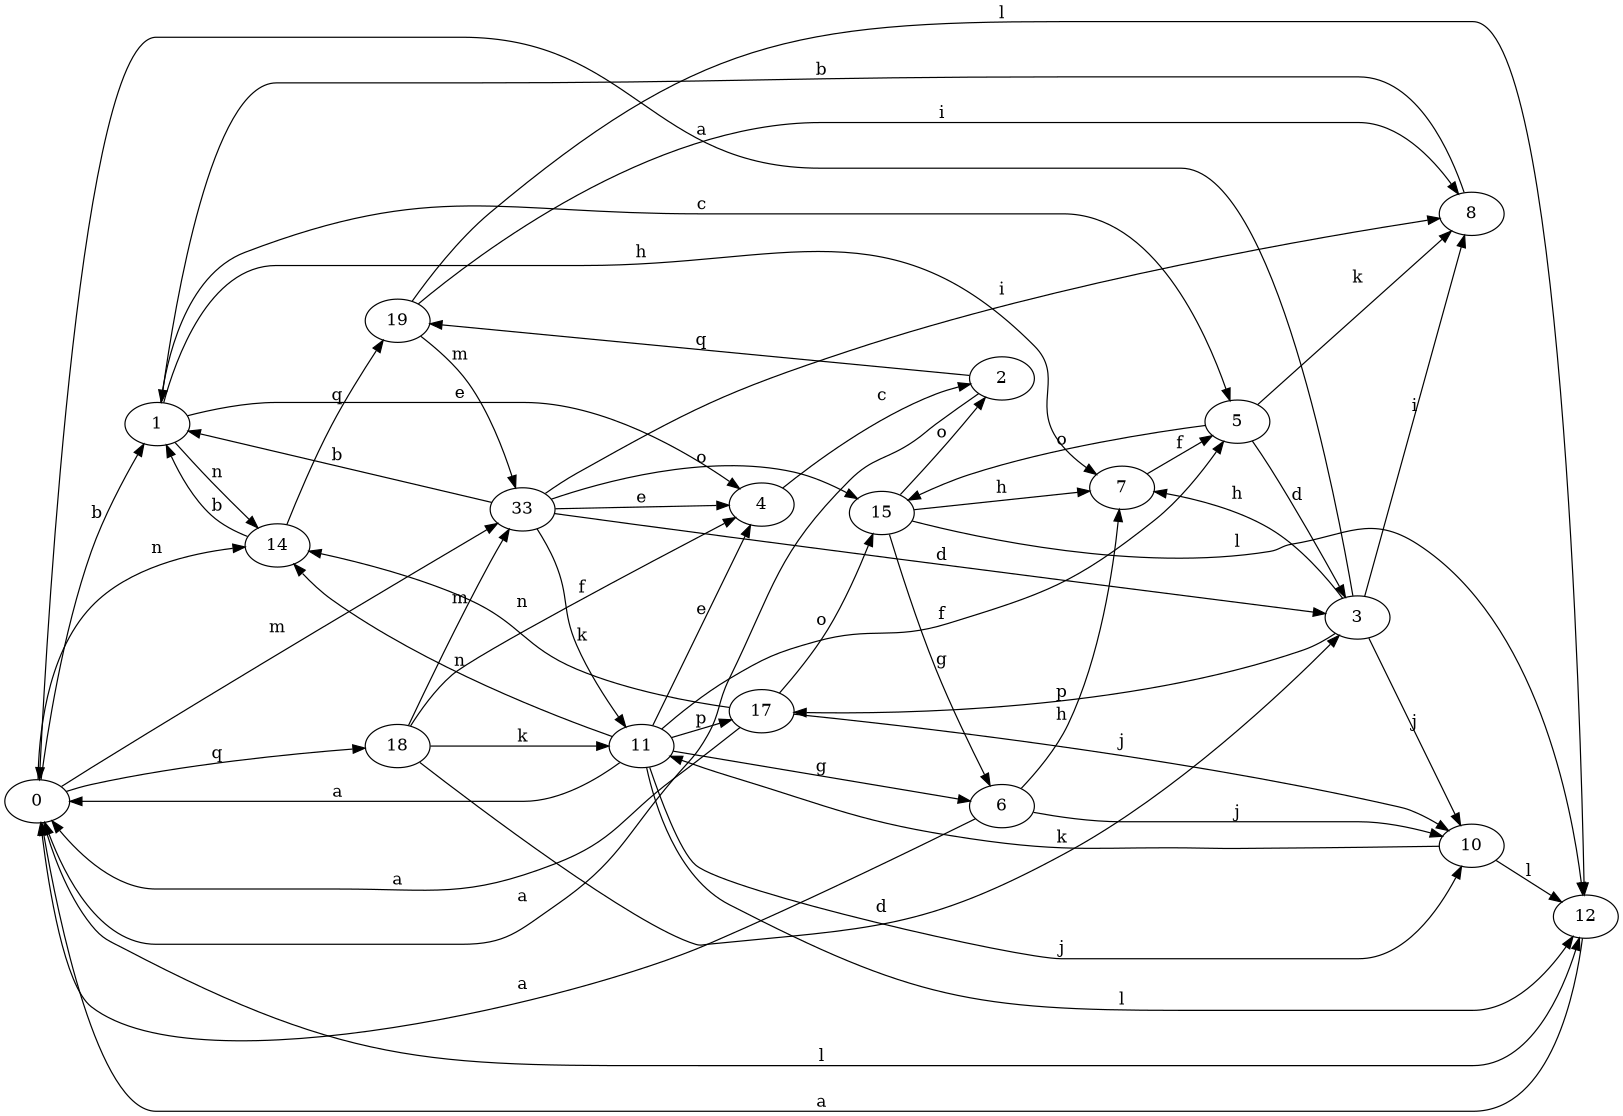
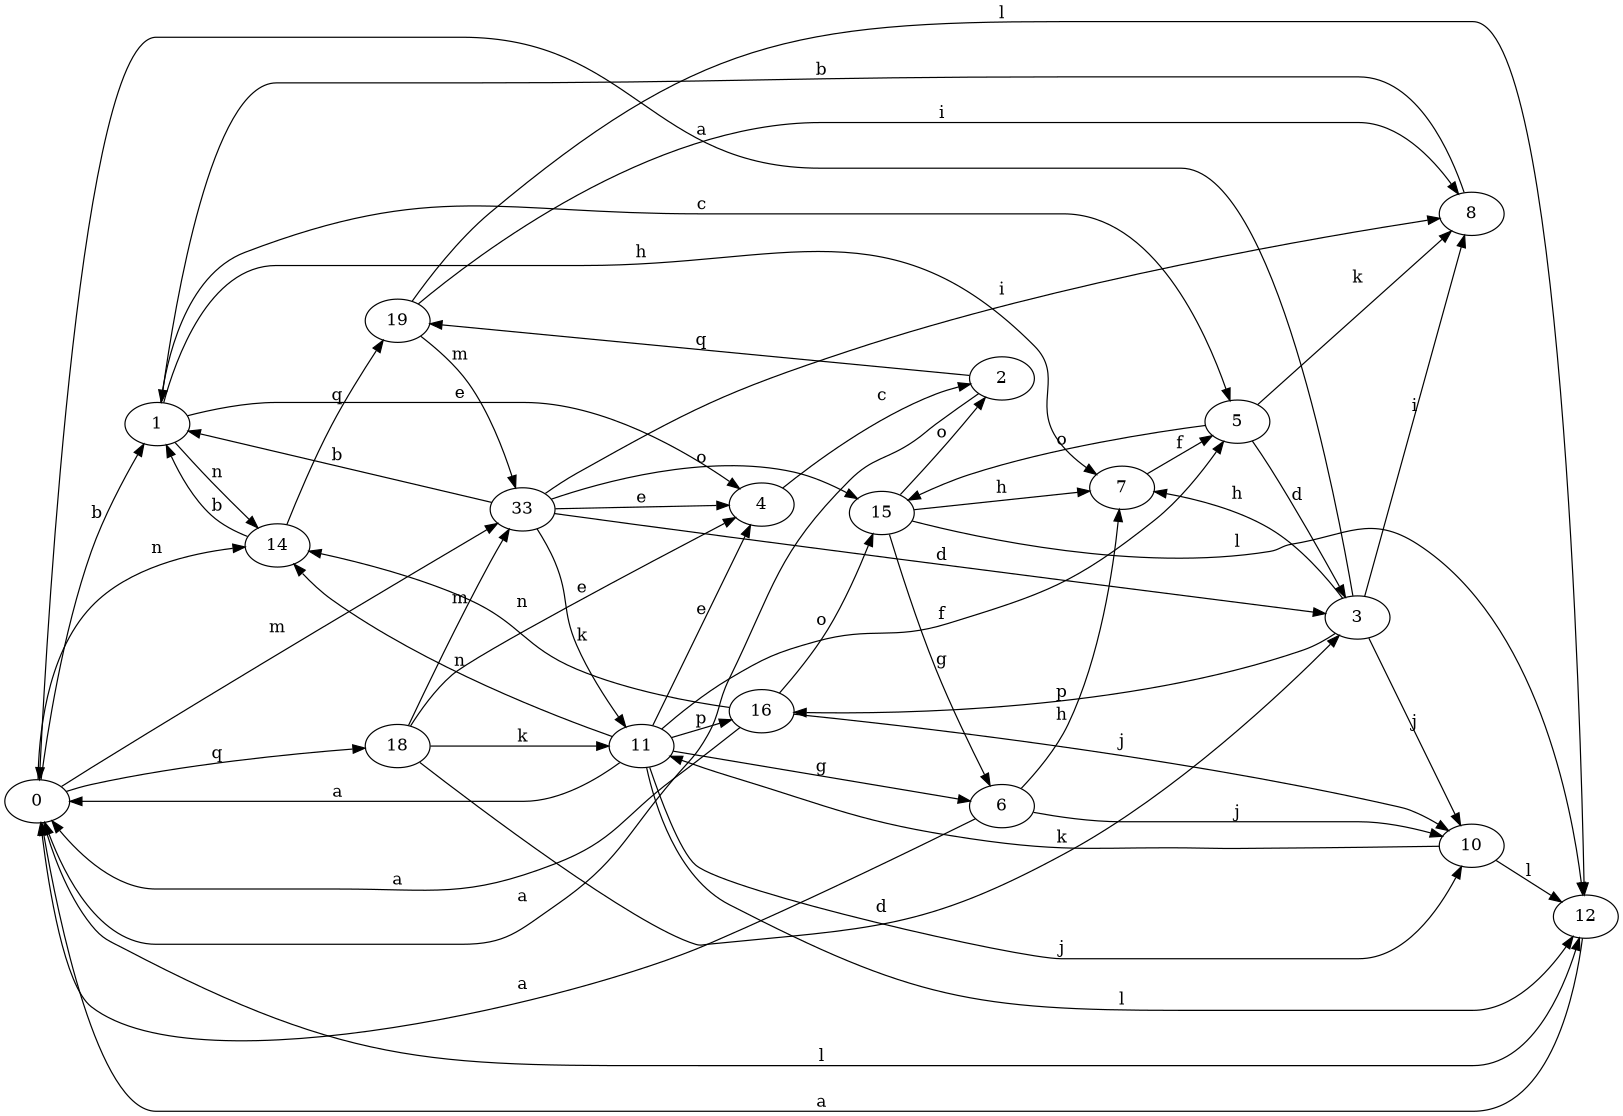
edge "18" -> "4": label "f" -> "e"
node "17": label "17" -> "16"
